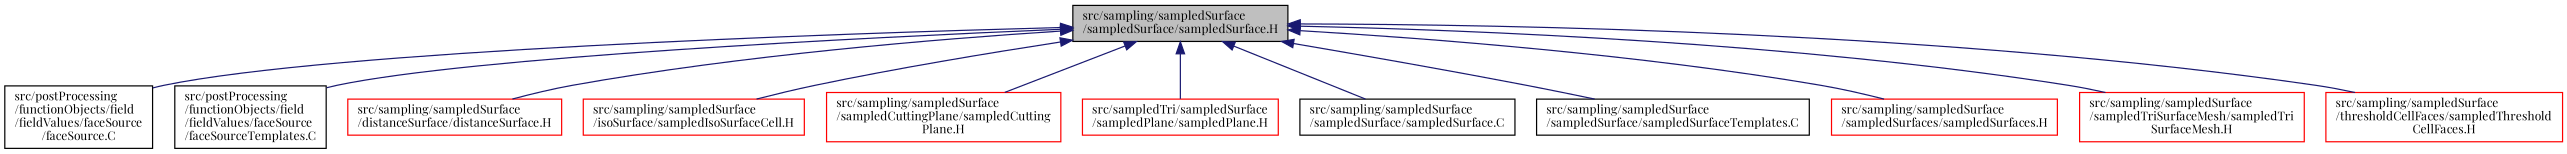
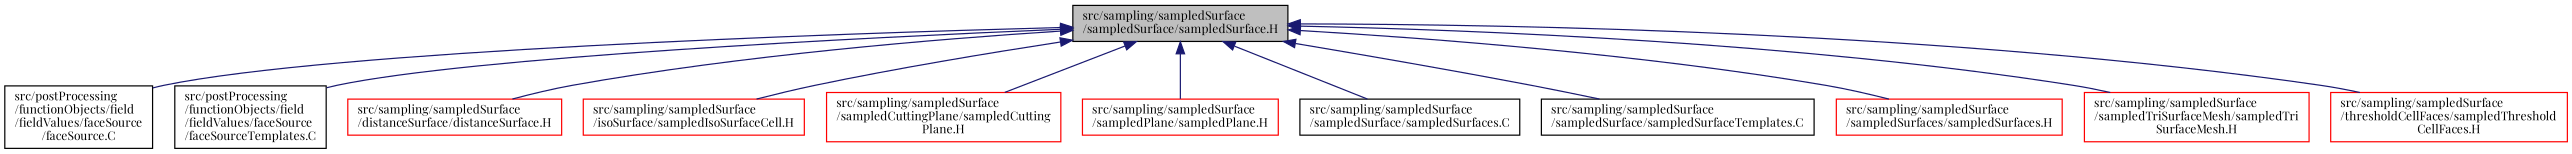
node "src/sampledTri/sampledSurface /sampledPlane/sampledPlane.H": label "src/sampledTri/sampledSurface /sampledPlane/sampledPlane.H" -> "src/sampling/sampledSurface /sampledPlane/sampledPlane.H"
node "src/sampling/sampledSurface /sampledSurface/sampledSurface.C": label "src/sampling/sampledSurface /sampledSurface/sampledSurface.C" -> "src/sampling/sampledSurface /sampledSurface/sampledSurfaces.C"
